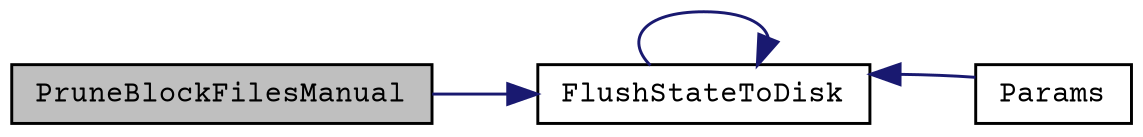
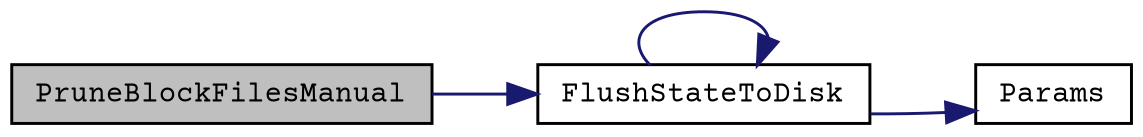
edge "Params" -> "FlushStateToDisk": reversed
